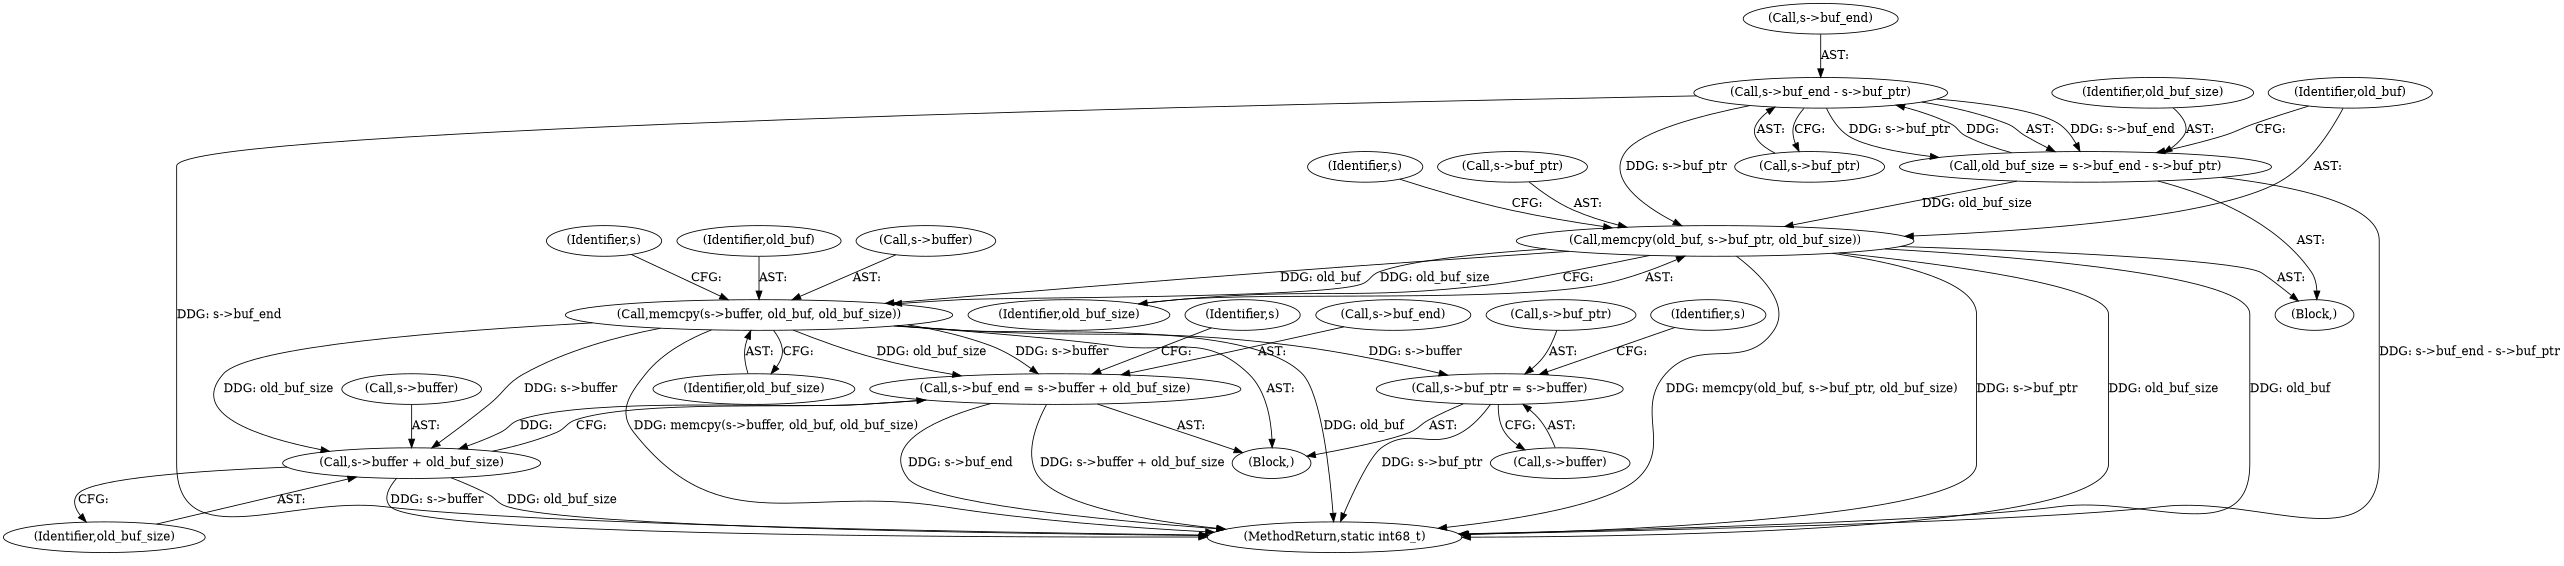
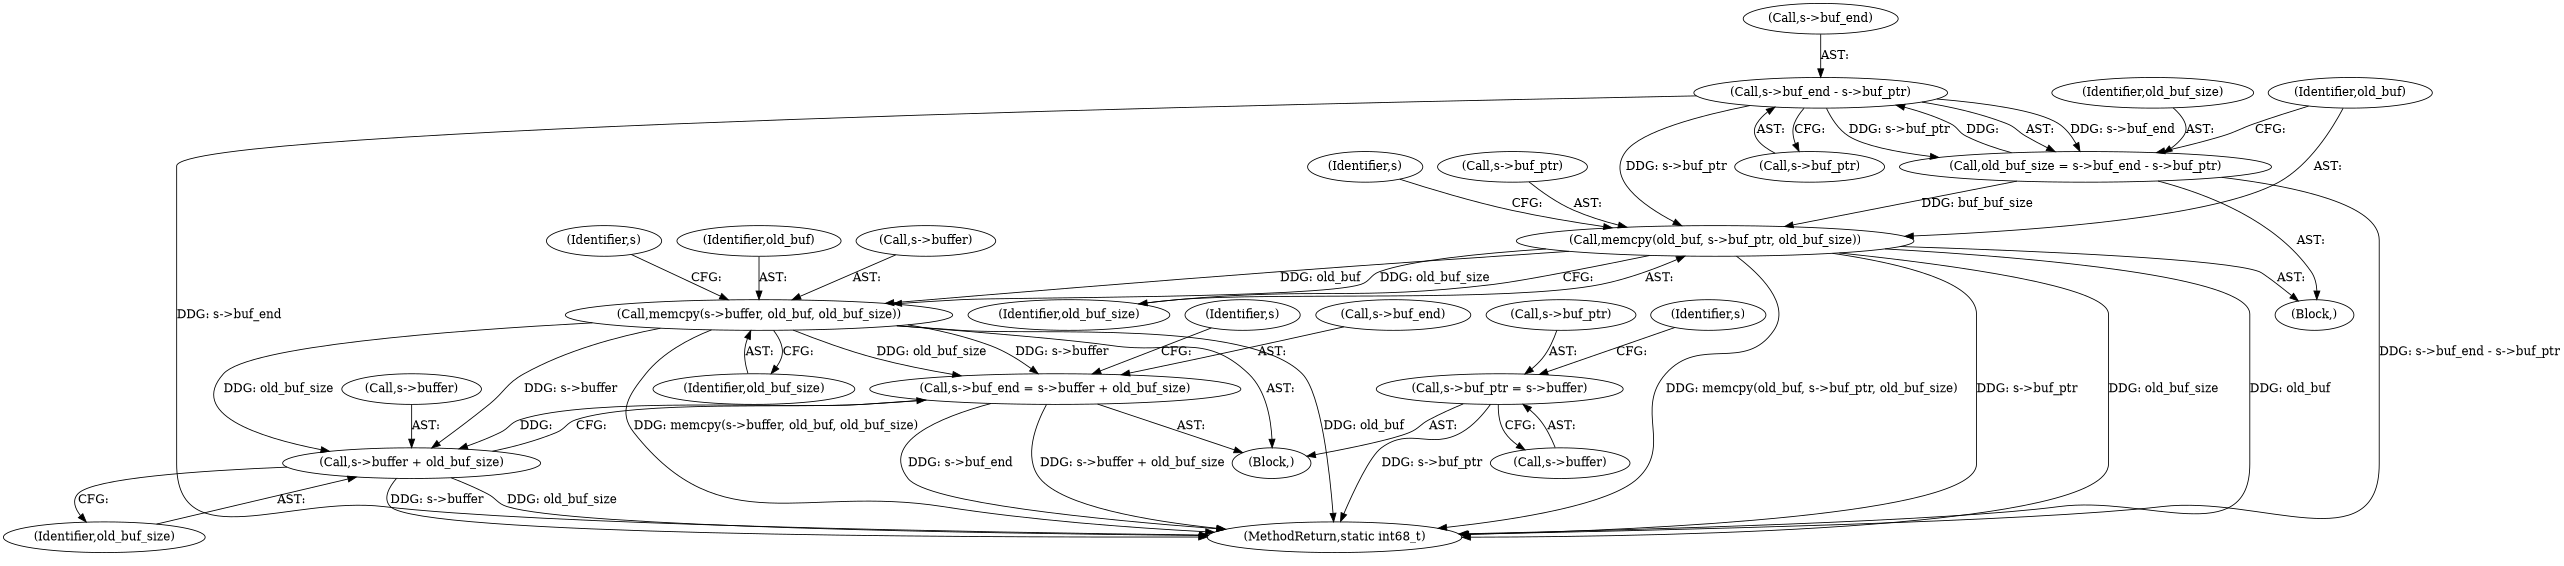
edge "(Call,old_buf_size = s->buf_end - s->buf_ptr)" -> "(Call,memcpy(old_buf, s->buf_ptr, old_buf_size))": label "DDG: old_buf_size" -> "DDG: buf_buf_size"
edge "(Call,memcpy(s->buffer, old_buf, old_buf_size))" -> "(Call,s->buf_ptr = s->buffer)": removed, label "DDG: s->buffer"
